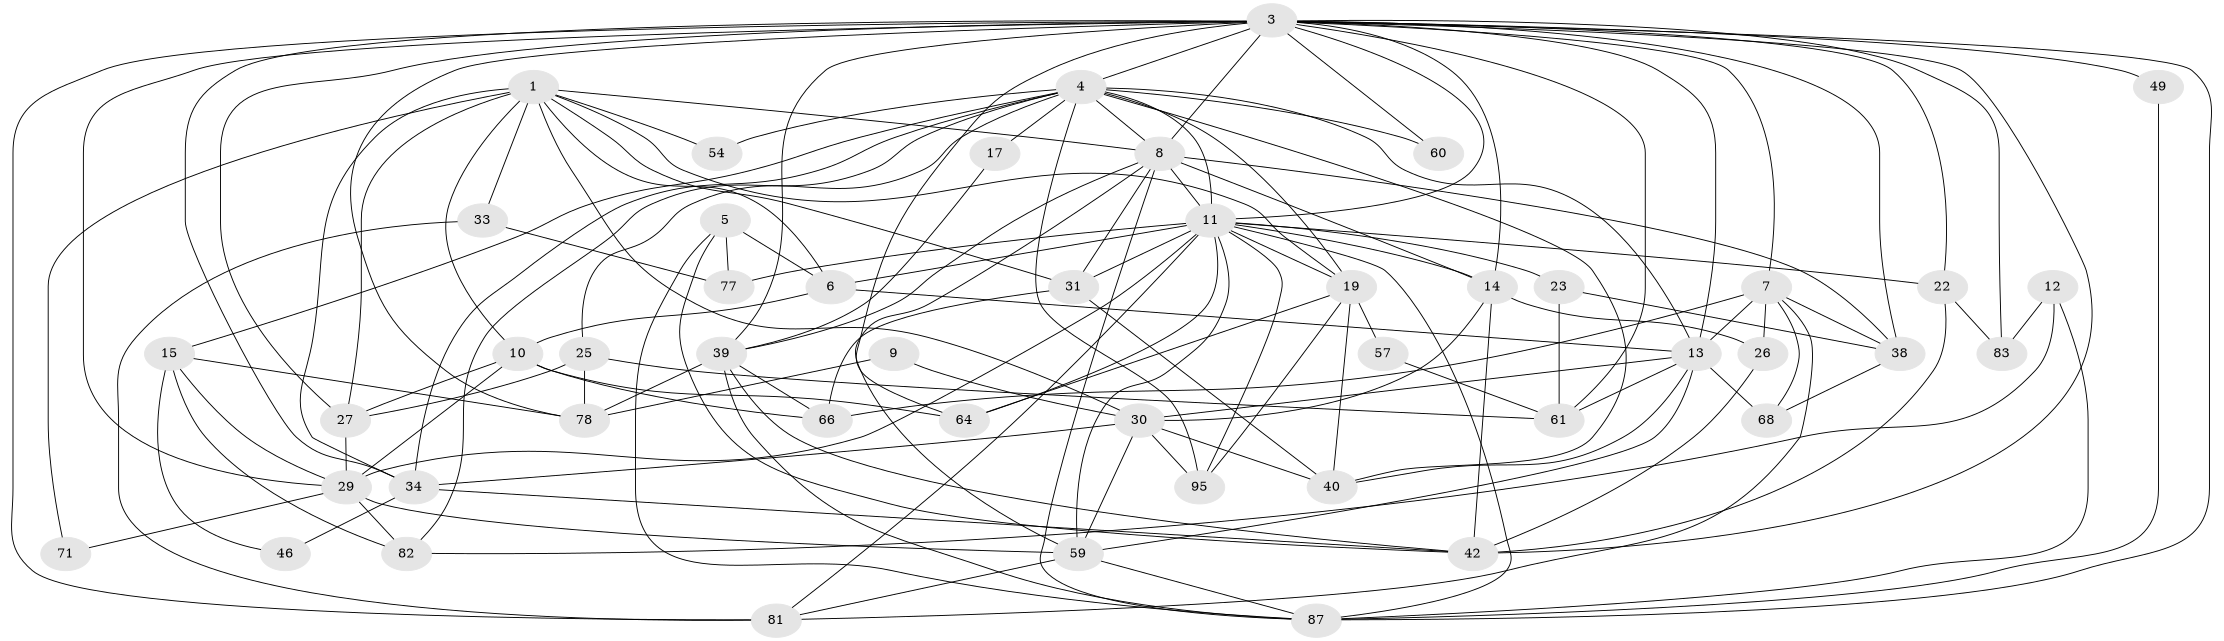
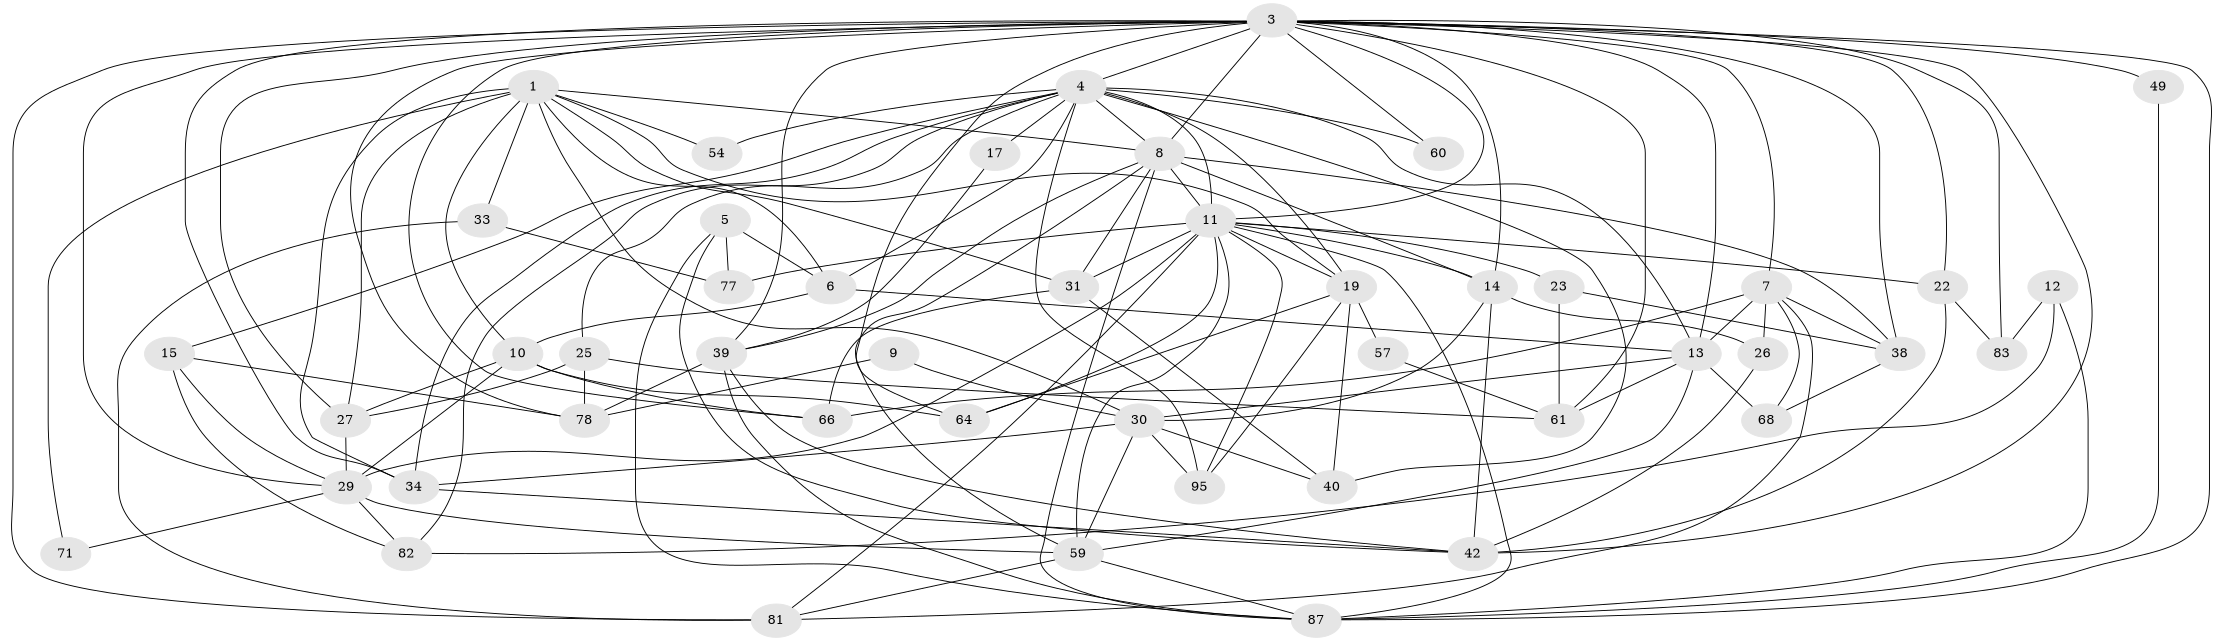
edge "11" -- "6": now "4" -- "6"
edge "39" -- "66": now "3" -- "66"
edge "13" -- "40": removed
node "46": removed
